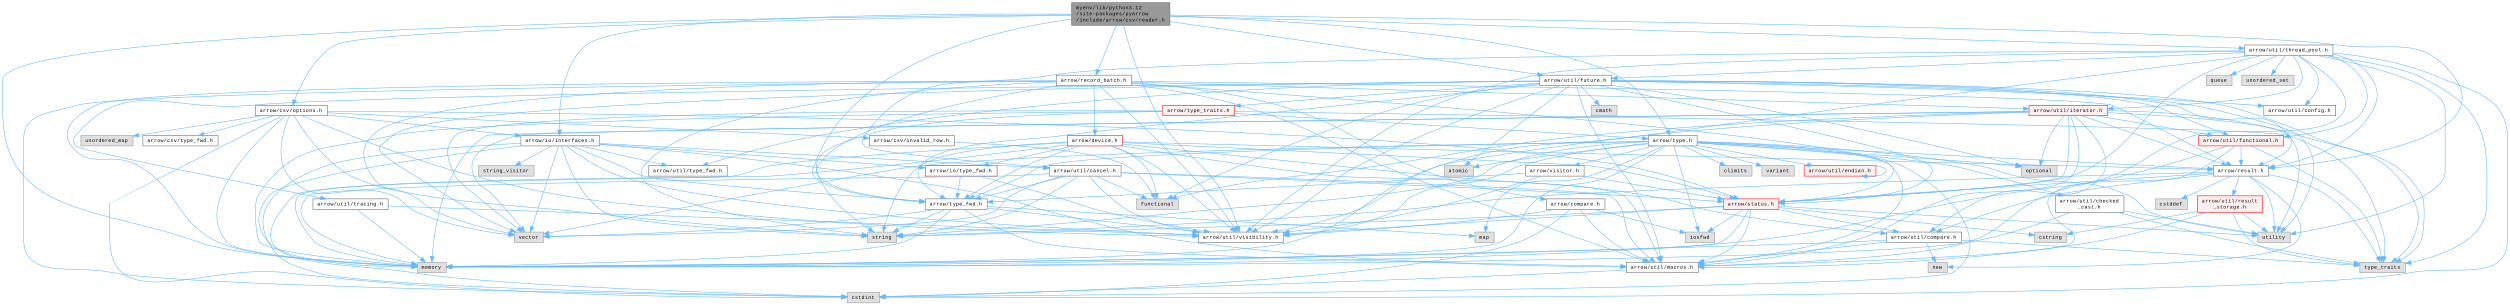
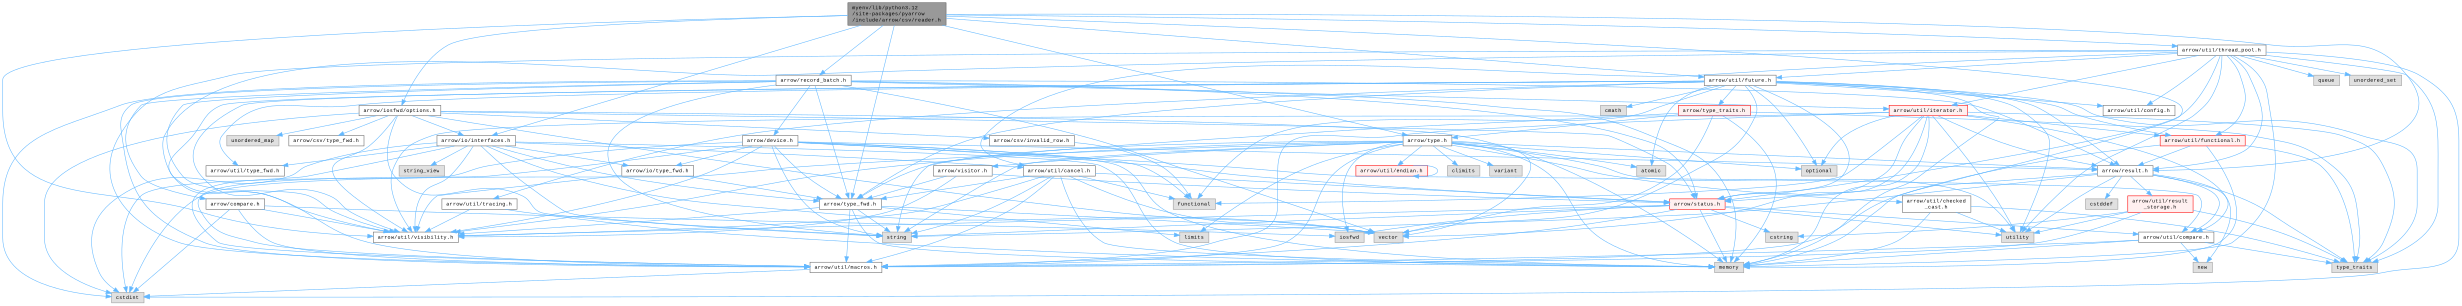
node "arrow/csv/options.h": label "arrow/csv/options.h" -> "arrow/iosfwd/options.h"
edge "arrow/util/future.h" -> "memory": added
node "arrow/device.h": color red -> grey40
node "string_visitor": label "string_visitor" -> "string_view"
node "arrow/io/type_fwd.h": color red -> grey40
node "map": label "map" -> "limits"
